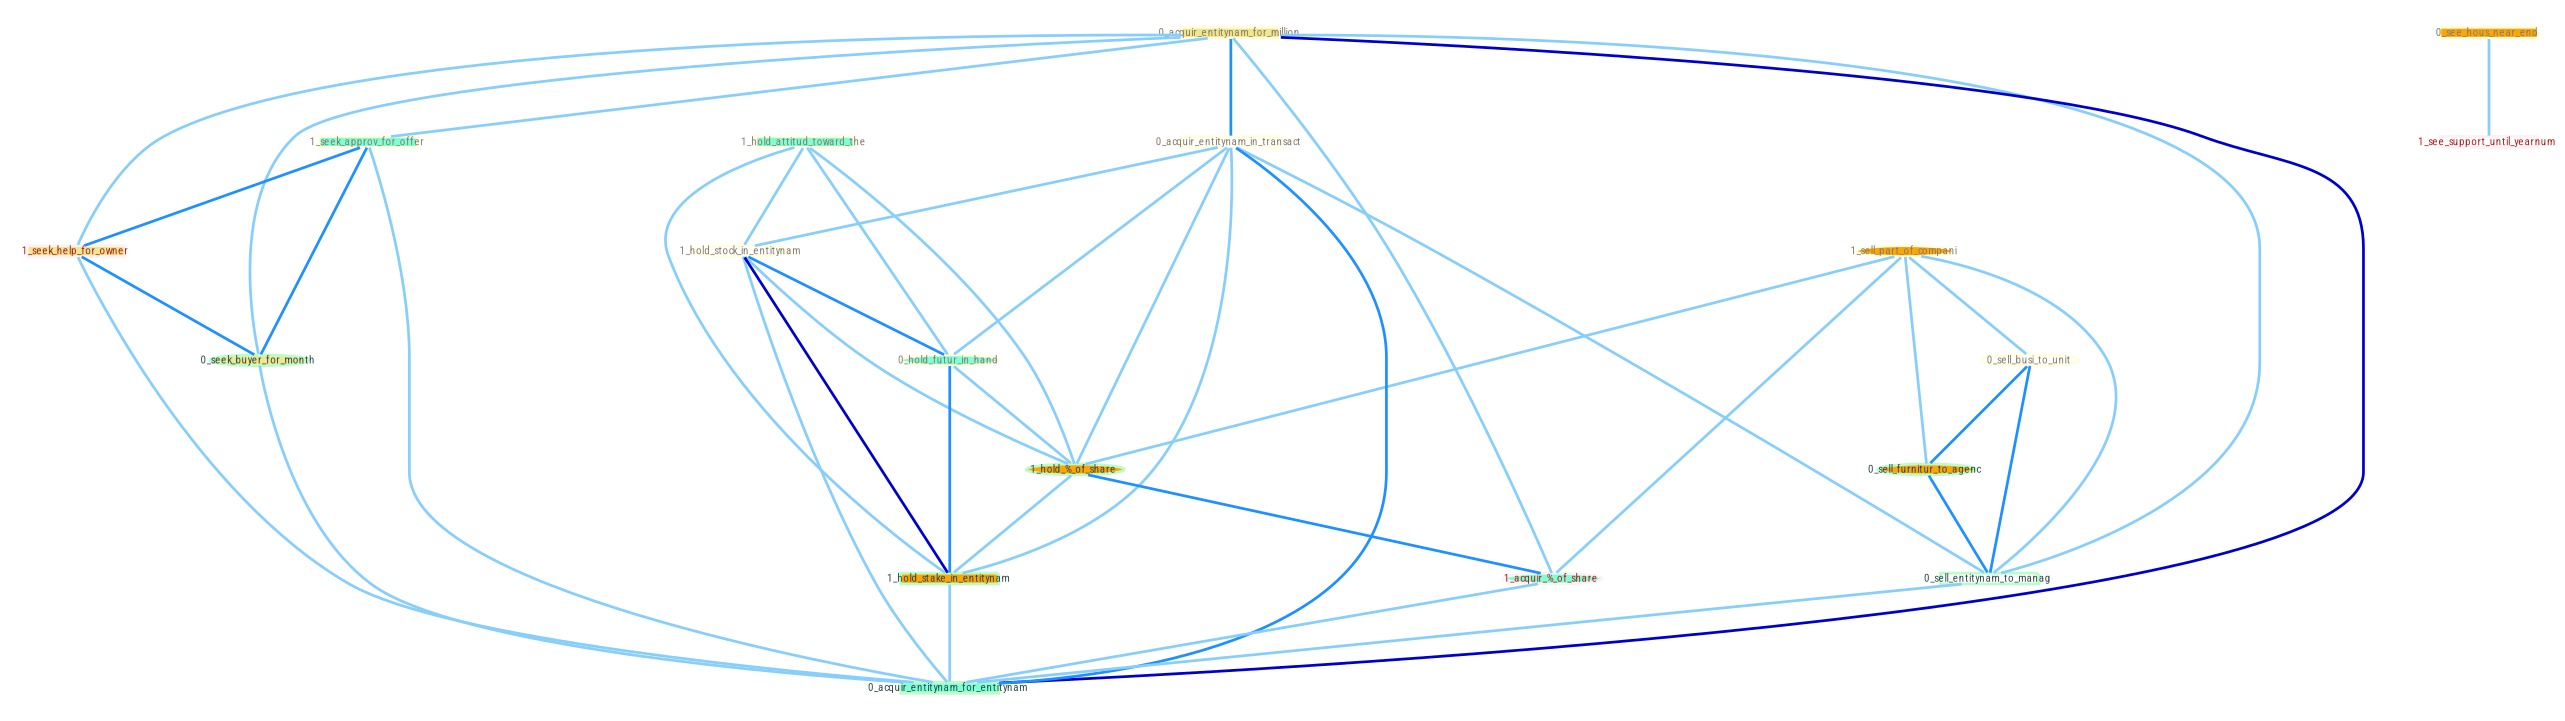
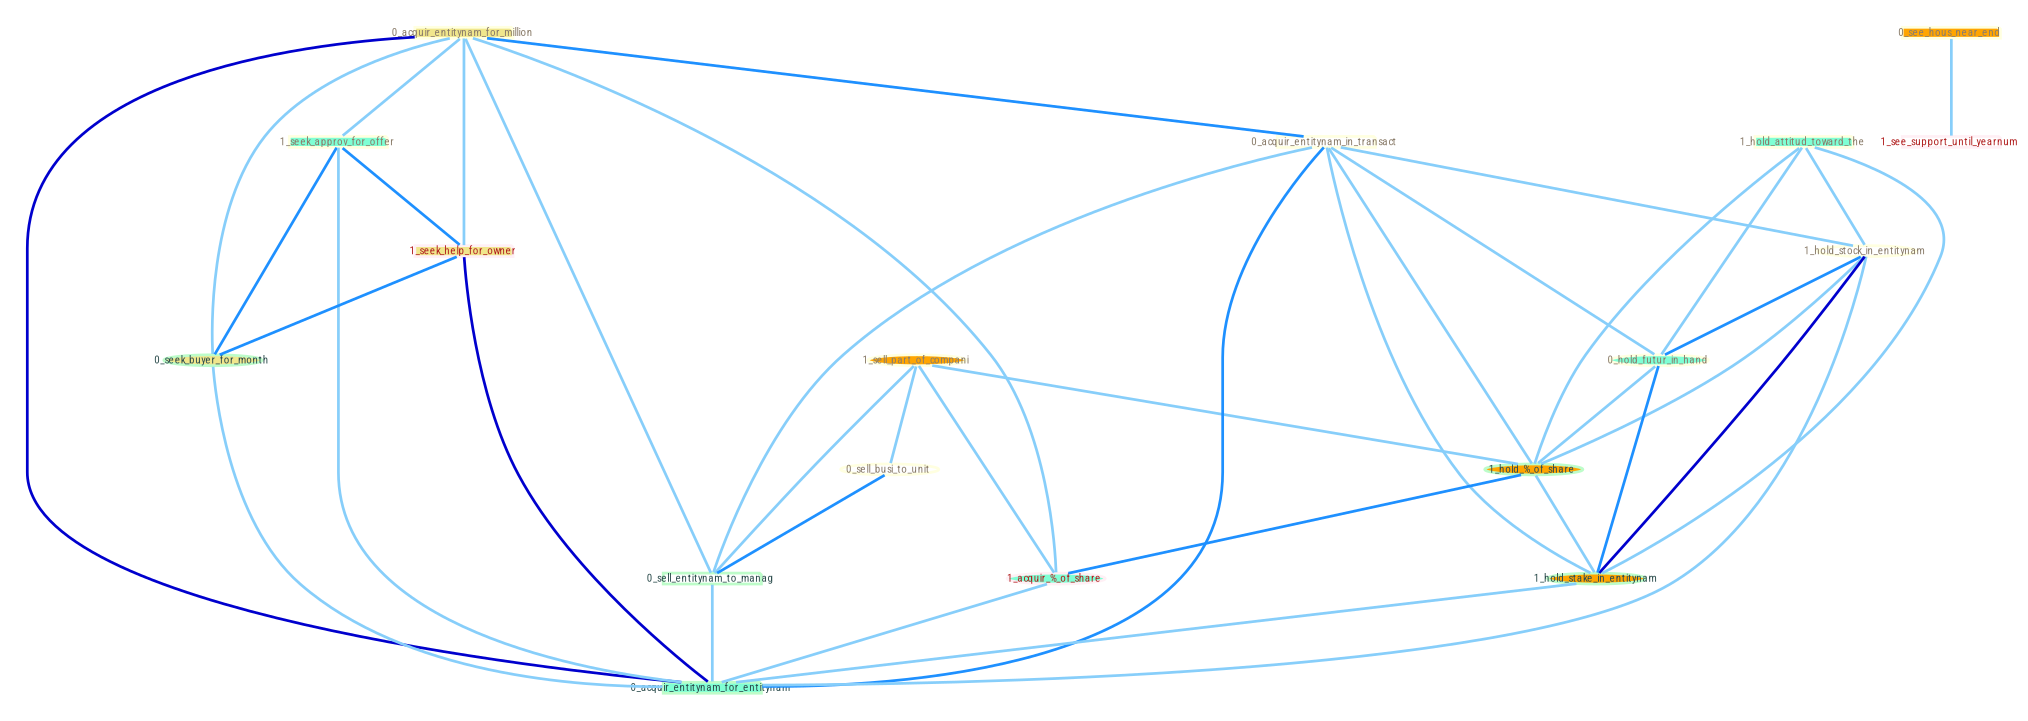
node "0_sell_furnitur_to_agenc": removed
edge "1_seek_help_for_owner" -- "0_acquir_entitynam_for_entitynam": color #87cefa -> #0000cd
node "1_hold_stake_in_entitynam": shape note -> ellipse
